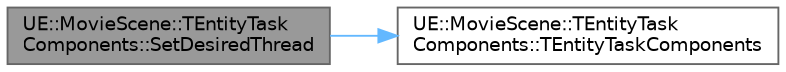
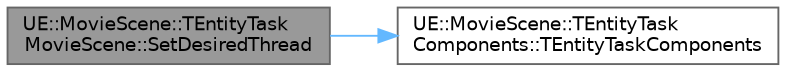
node "UE::MovieScene::TEntityTask Components::SetDesiredThread": label "UE::MovieScene::TEntityTask Components::SetDesiredThread" -> "UE::MovieScene::TEntityTask MovieScene::SetDesiredThread"
